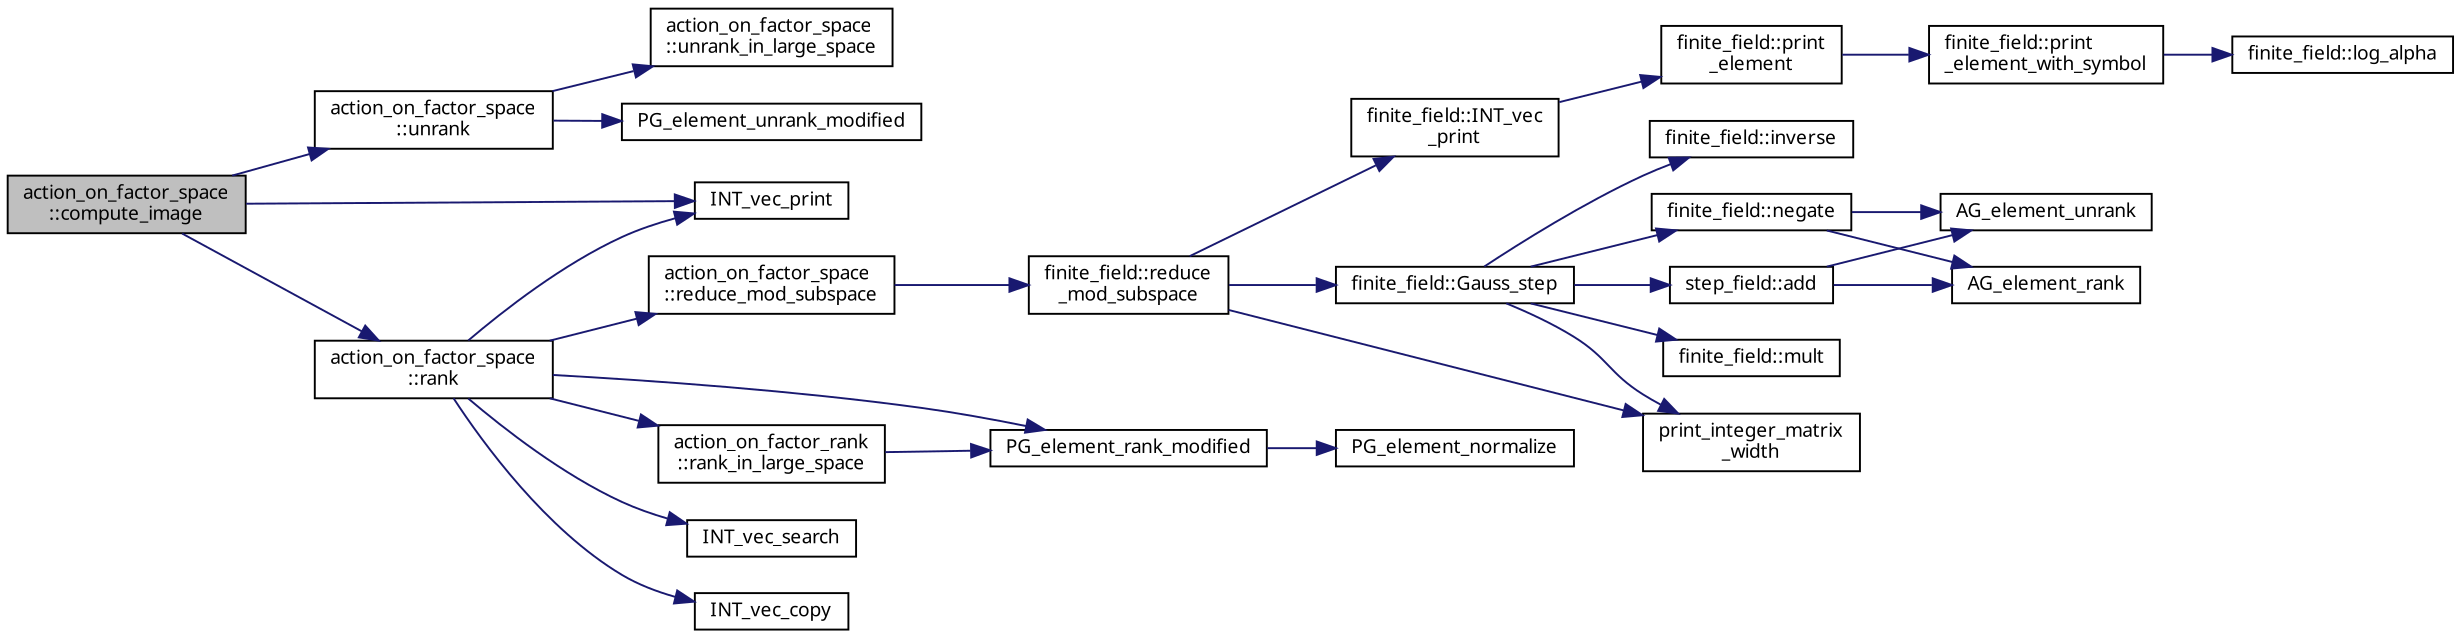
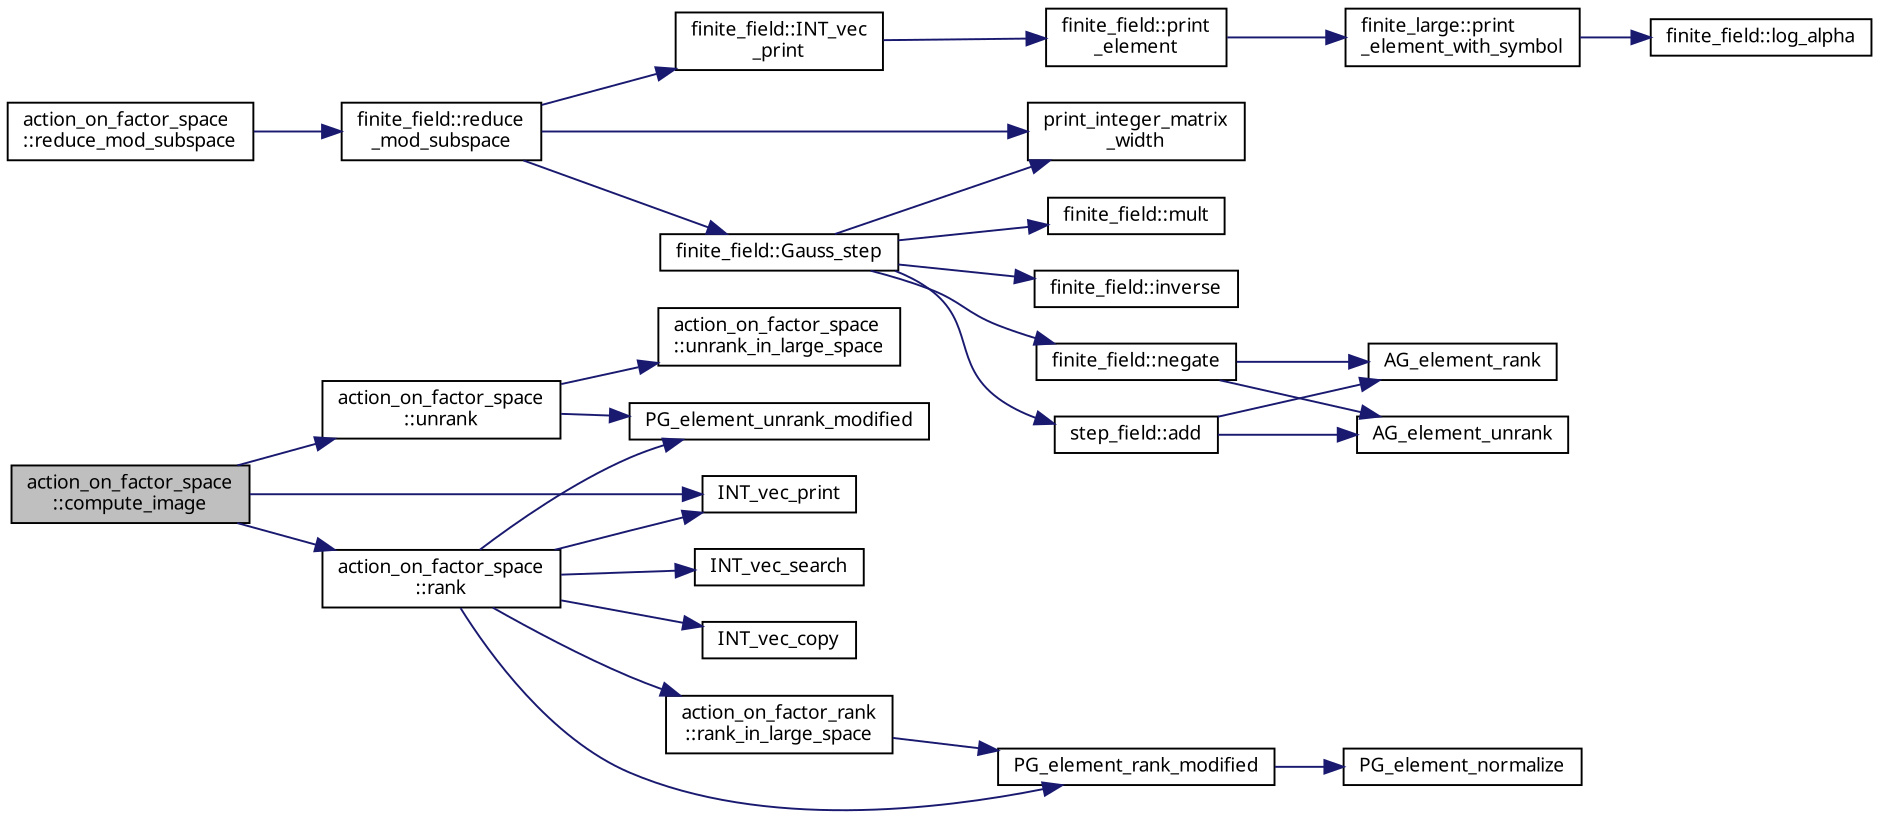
node "finite_field::print _element_with_symbol": label "finite_field::print _element_with_symbol" -> "finite_large::print _element_with_symbol"
edge "action_on_factor_space ::rank" -> "action_on_factor_space ::reduce_mod_subspace": now "action_on_factor_space ::rank" -> "PG_element_unrank_modified"
